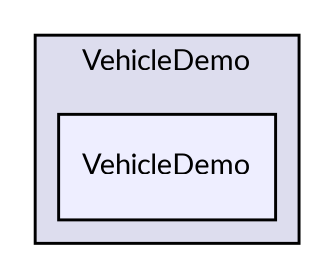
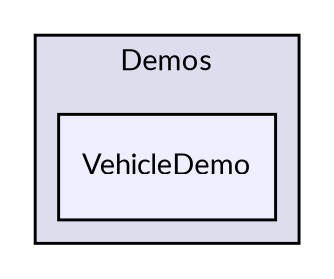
cluster "VehicleDemo": label "VehicleDemo" -> "Demos"
